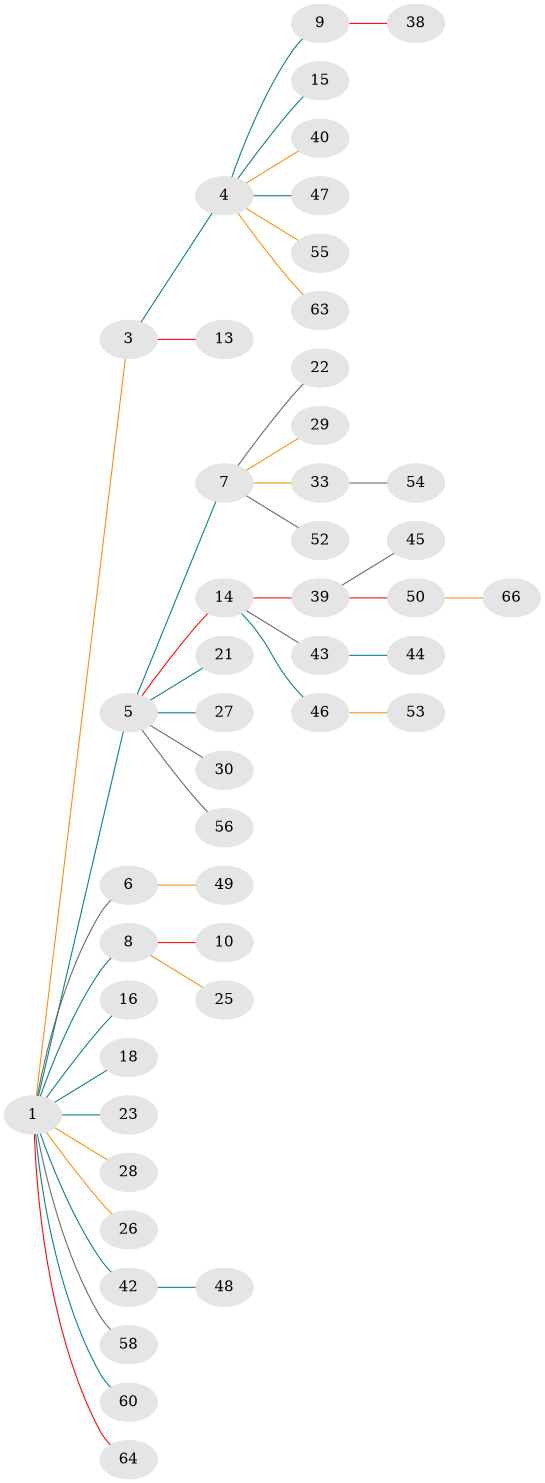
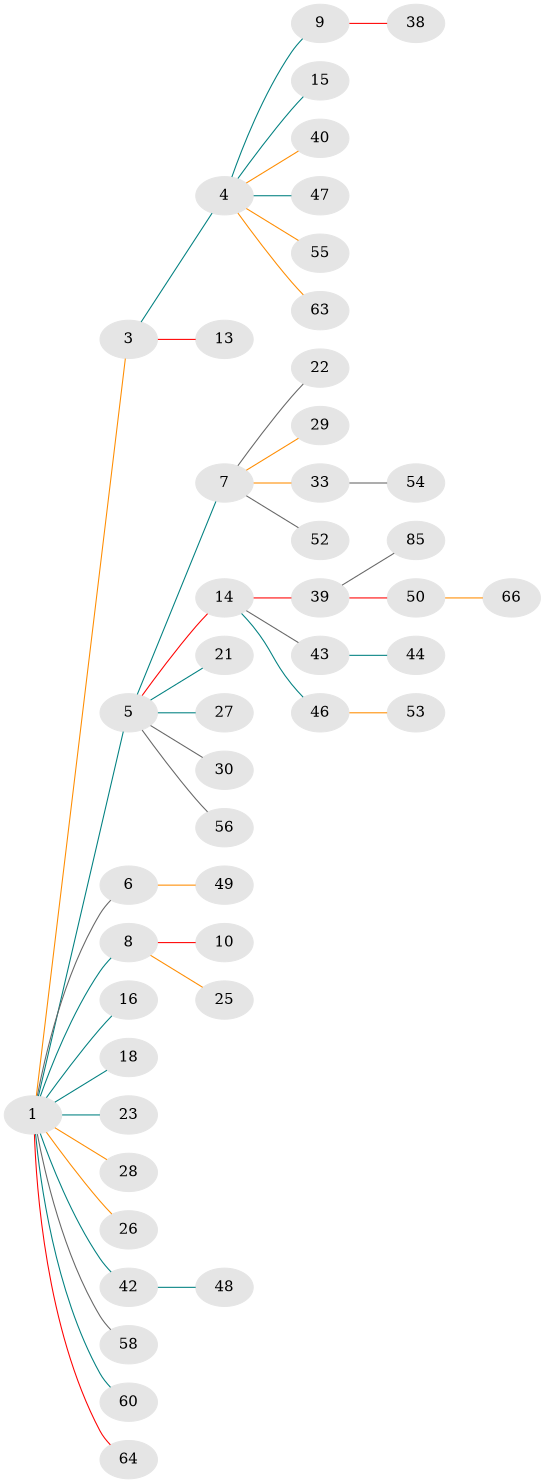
node "45": label "45" -> "85"
